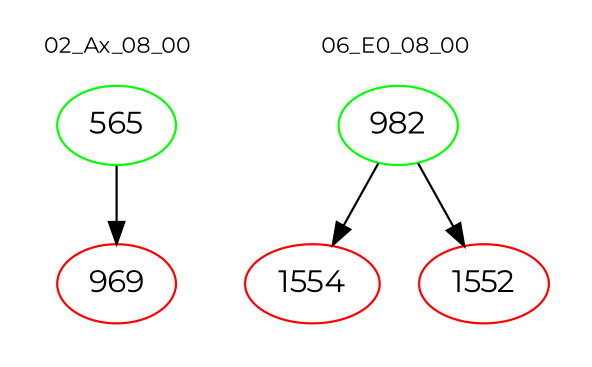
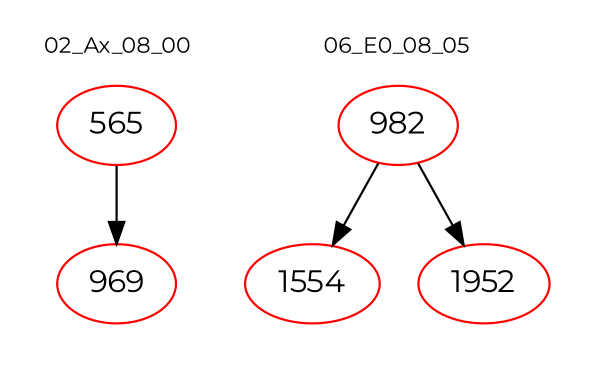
cluster "06_E0_08_00": label "06_E0_08_00" -> "06_E0_08_05"
node "565": color green -> red
node "982": color green -> red
node "1552": label "1552" -> "1952"
